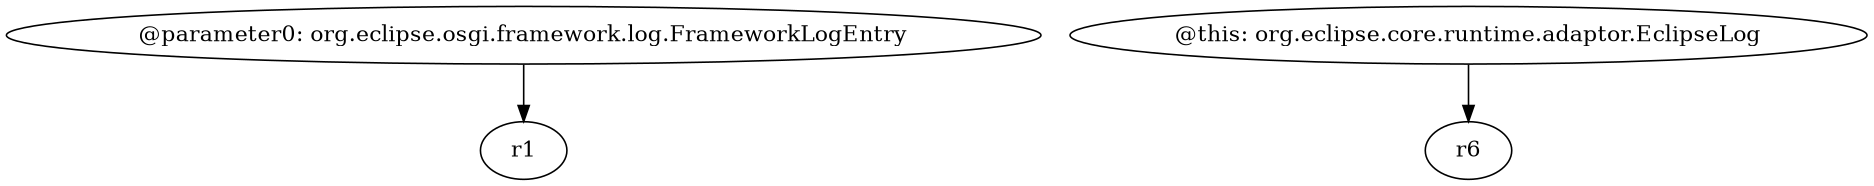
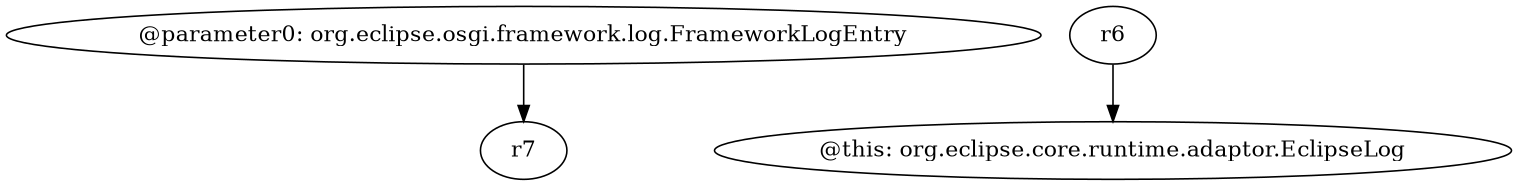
edge "@this: org.eclipse.core.runtime.adaptor.EclipseLog" -> "r6": reversed
node "r1": label "r1" -> "r7"
